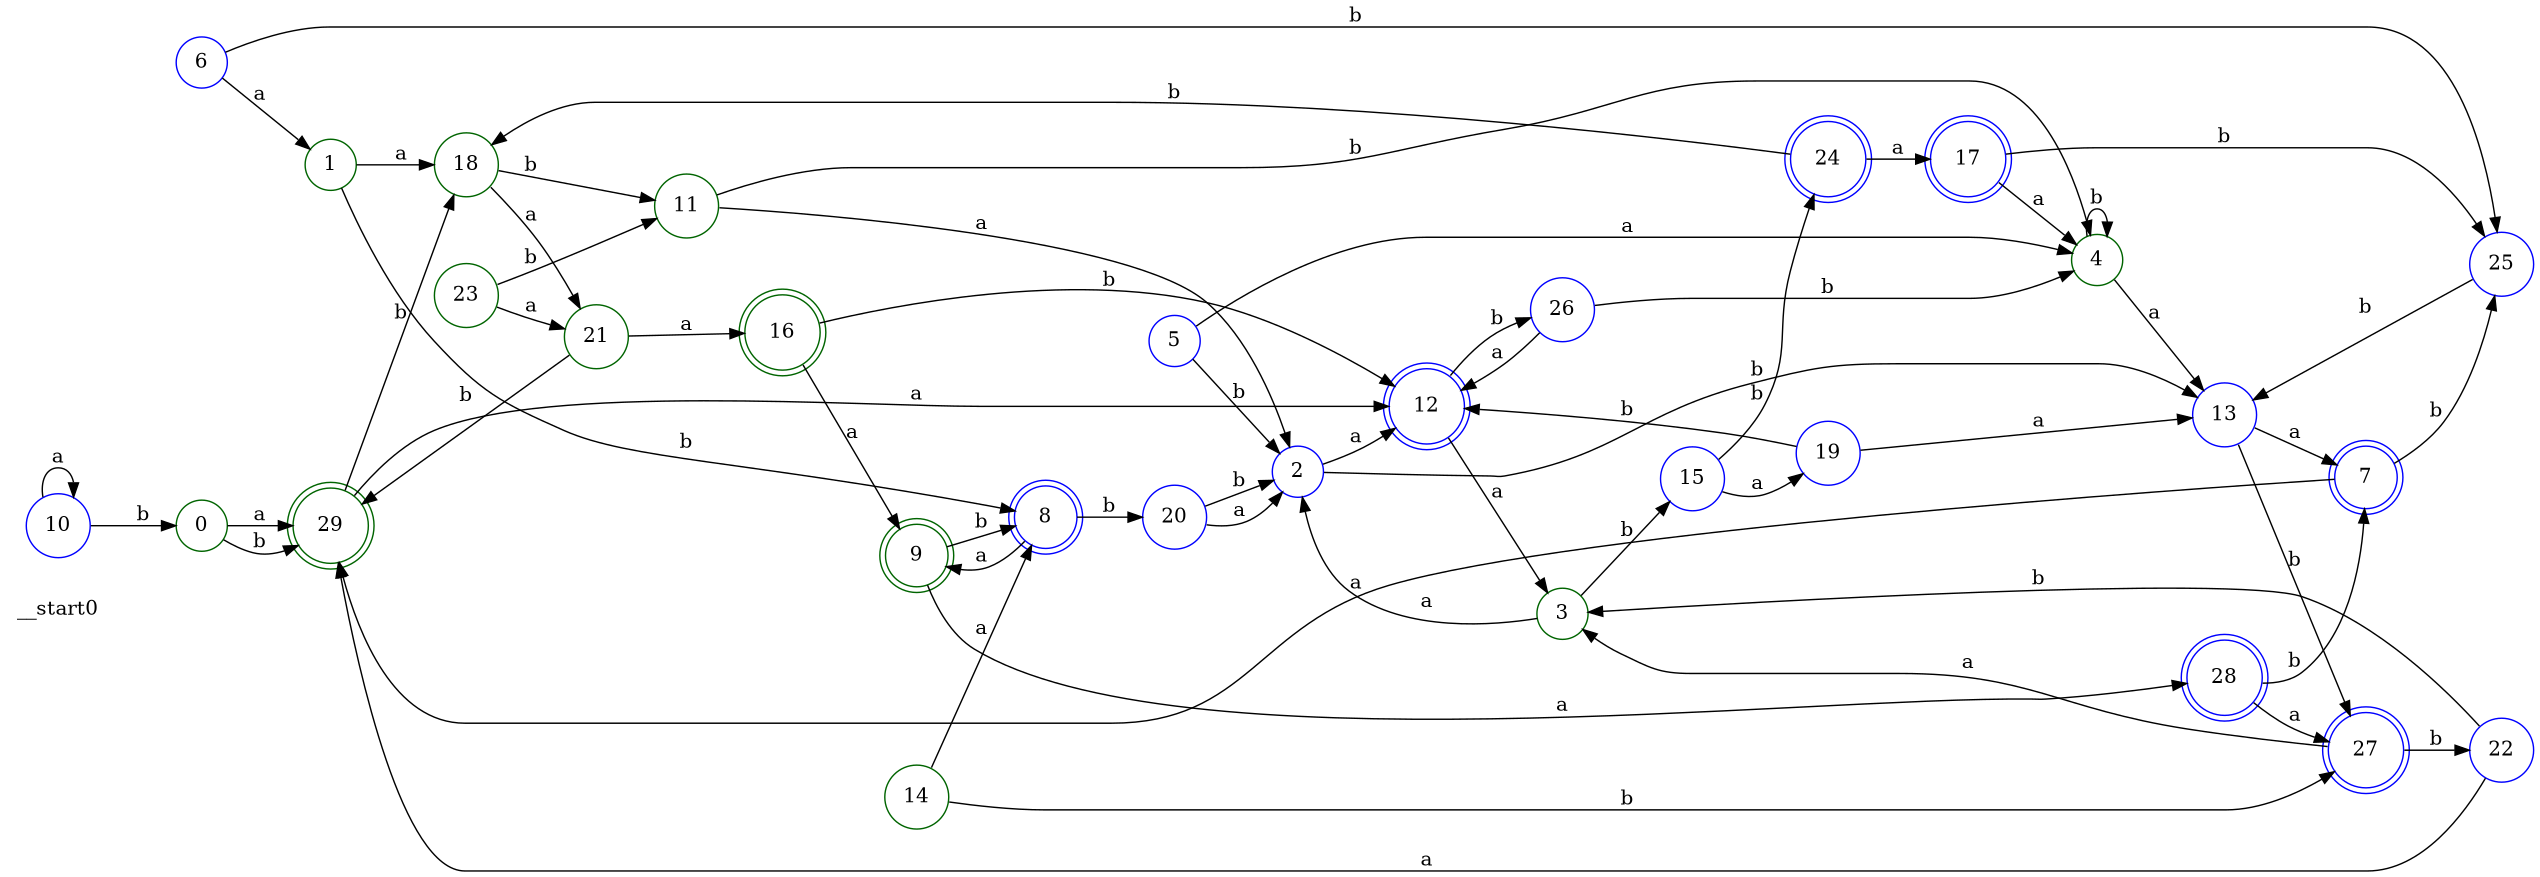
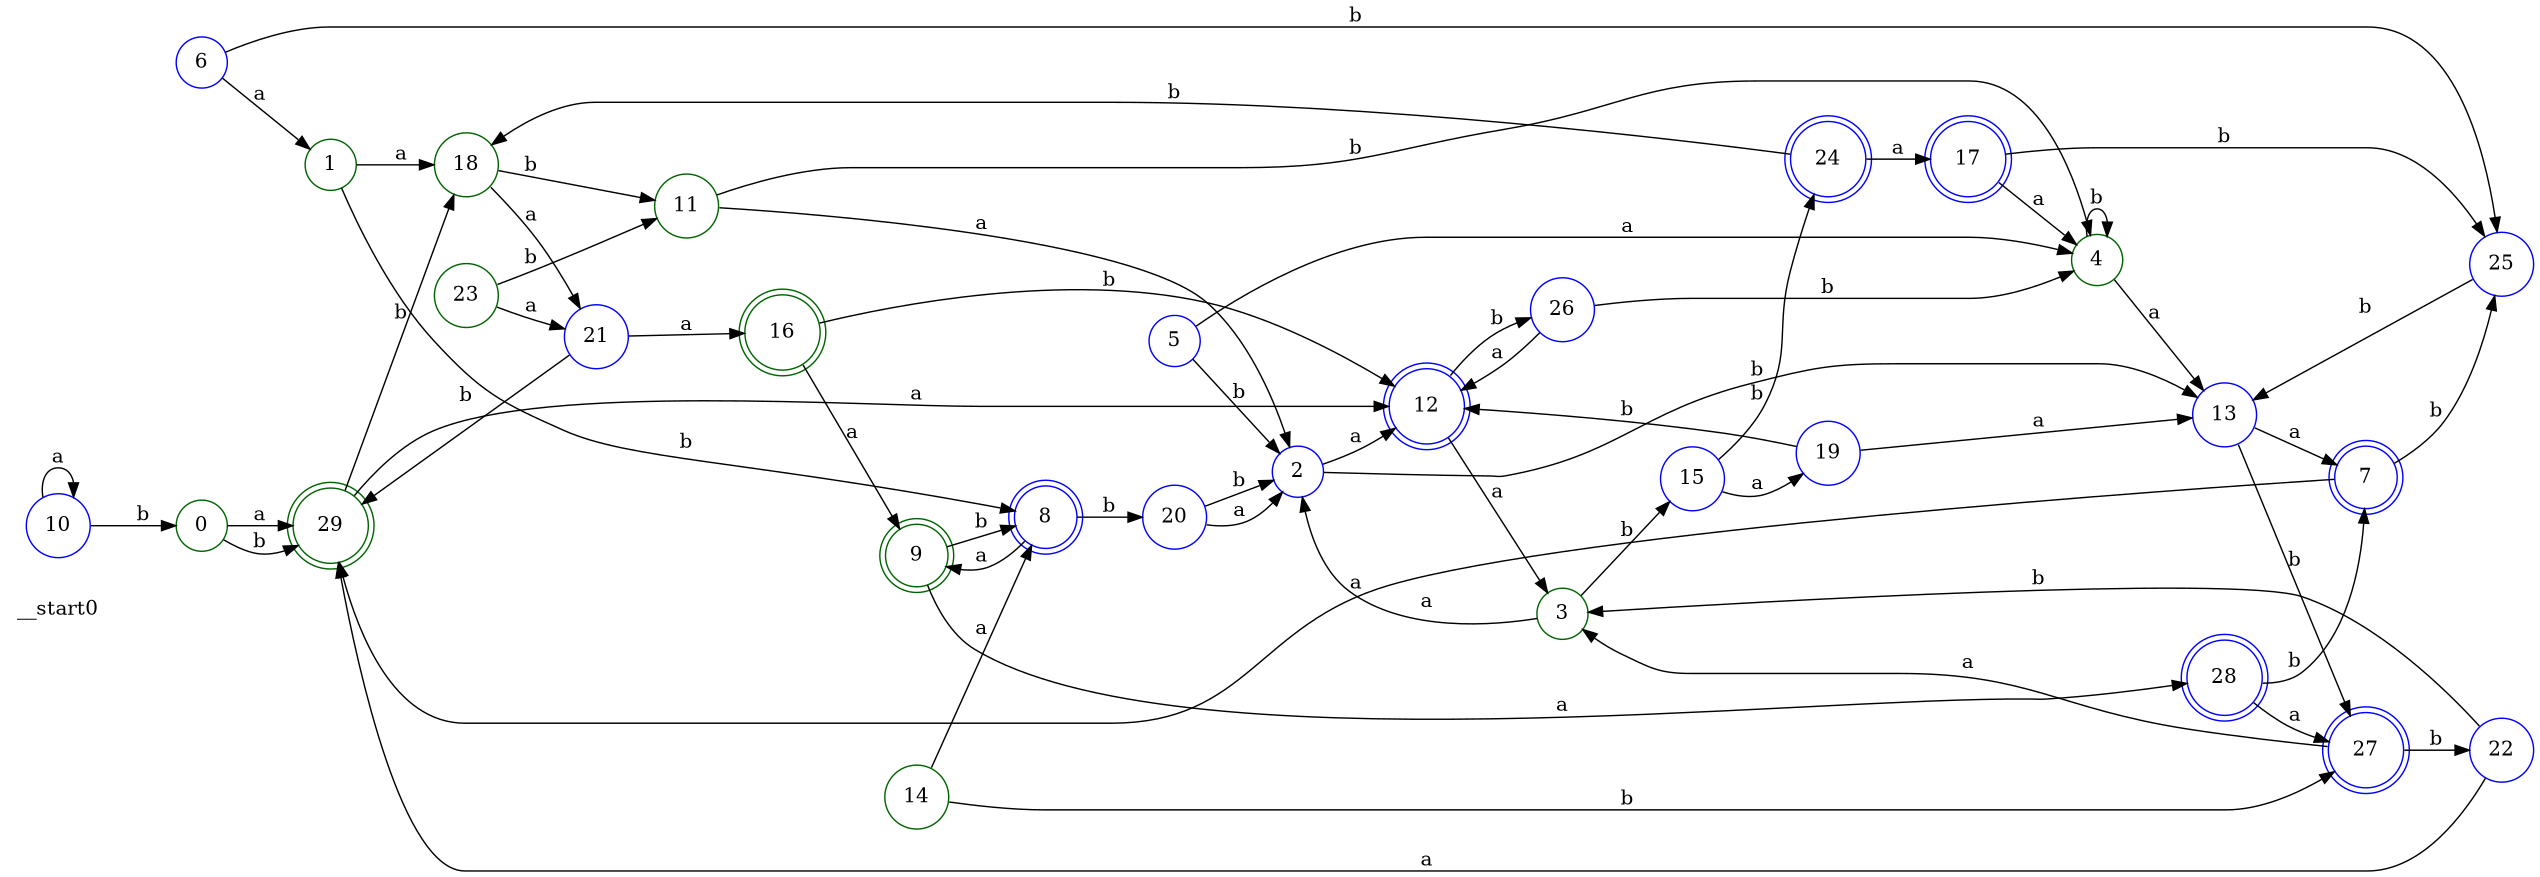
node "21": color darkgreen -> blue
